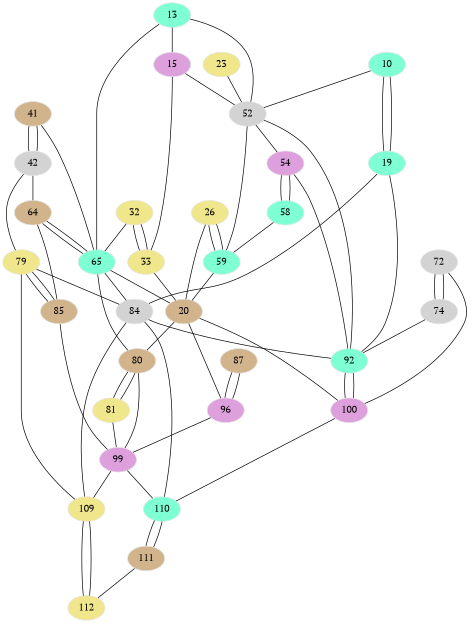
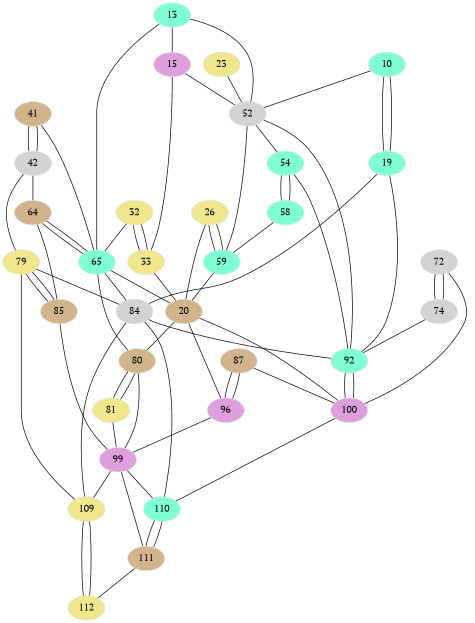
node "54": fillcolor plum -> aquamarine
edge "87" -- "100": added
edge "99" -- "111": added
